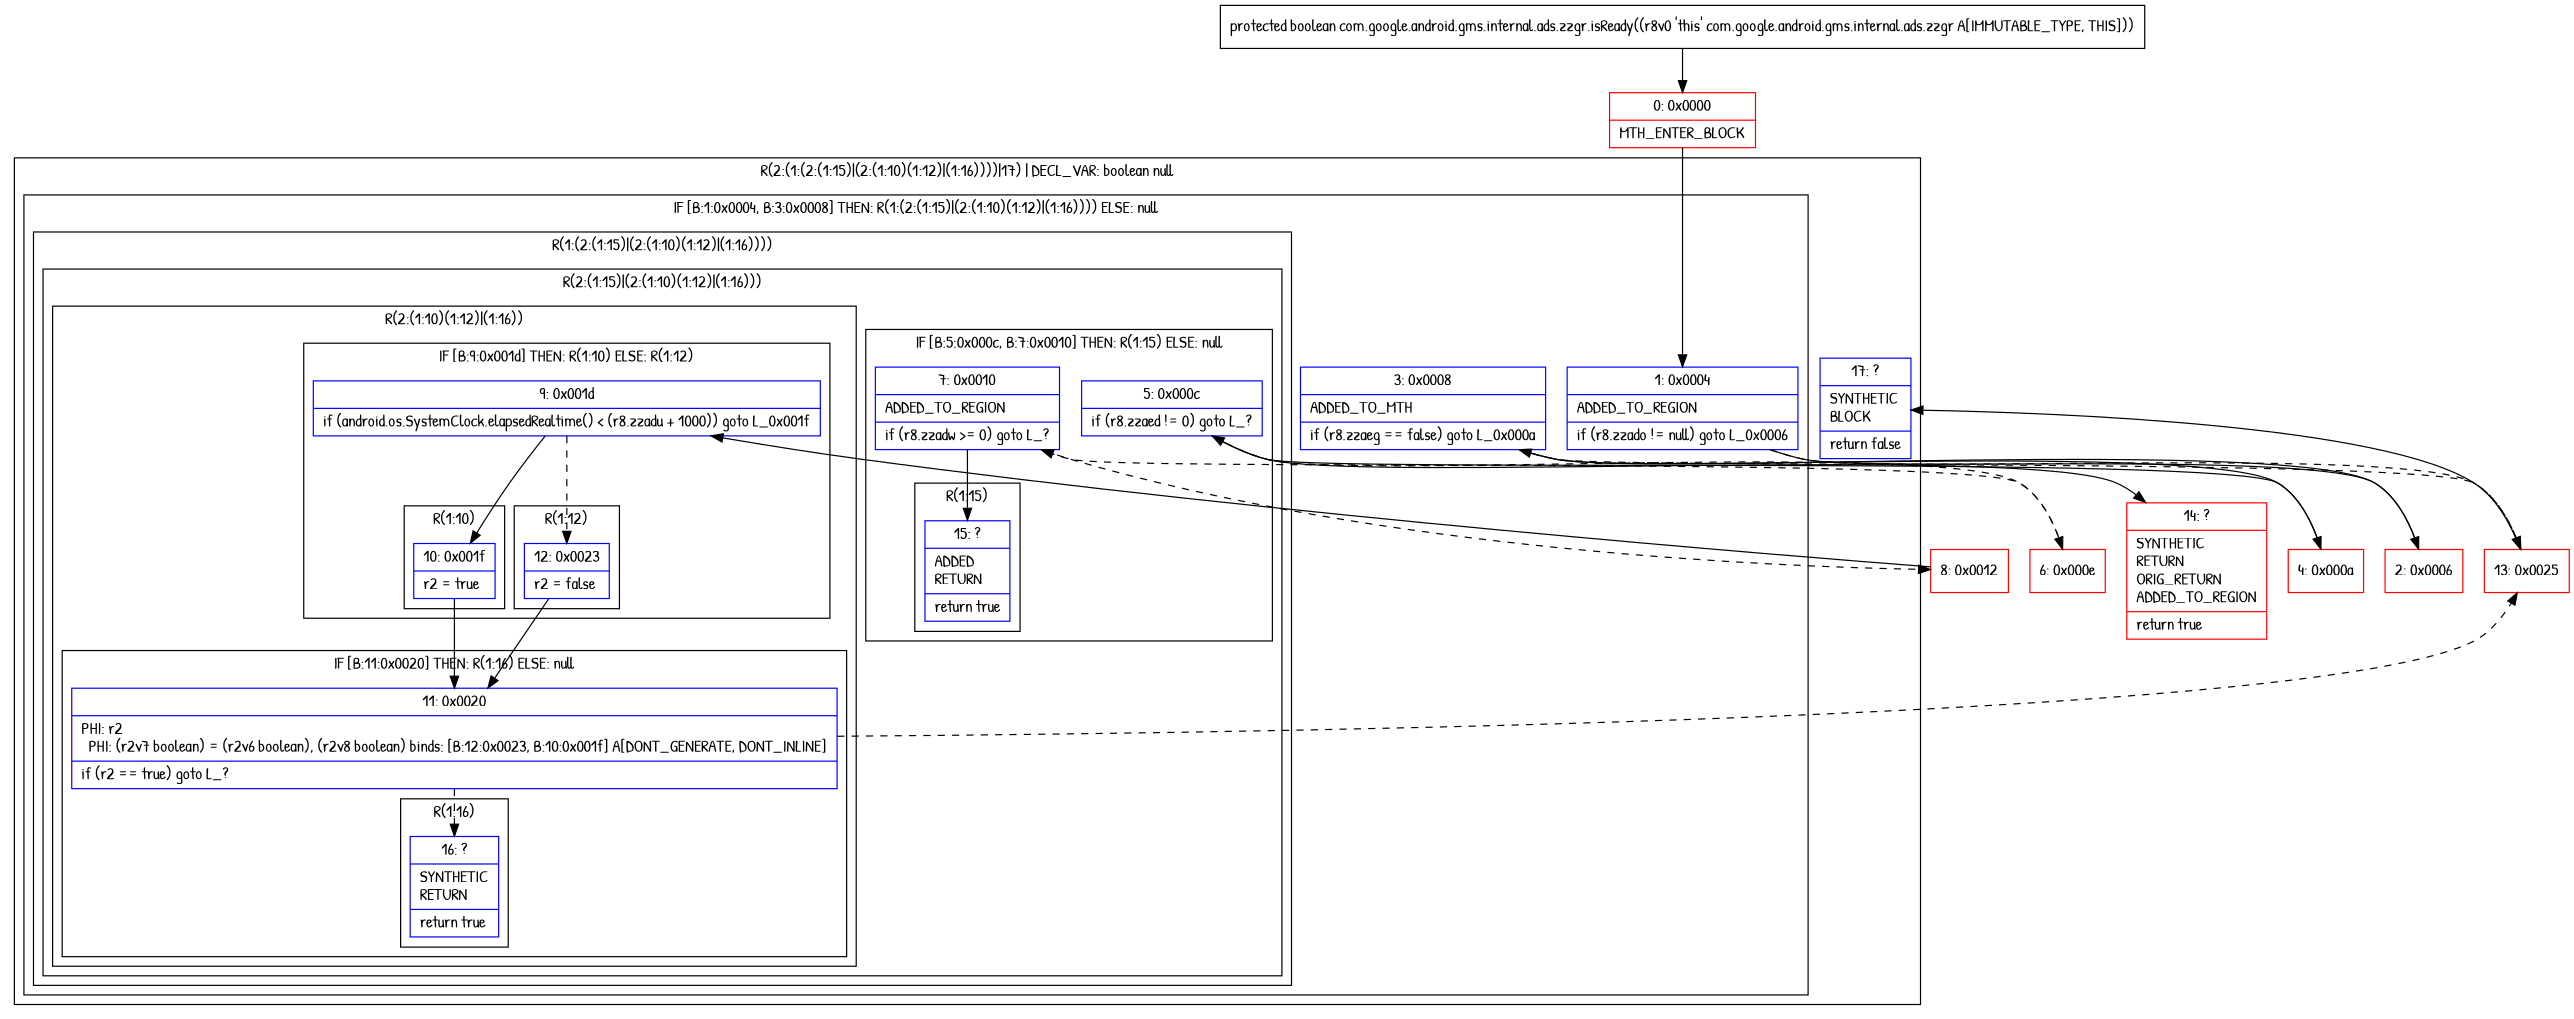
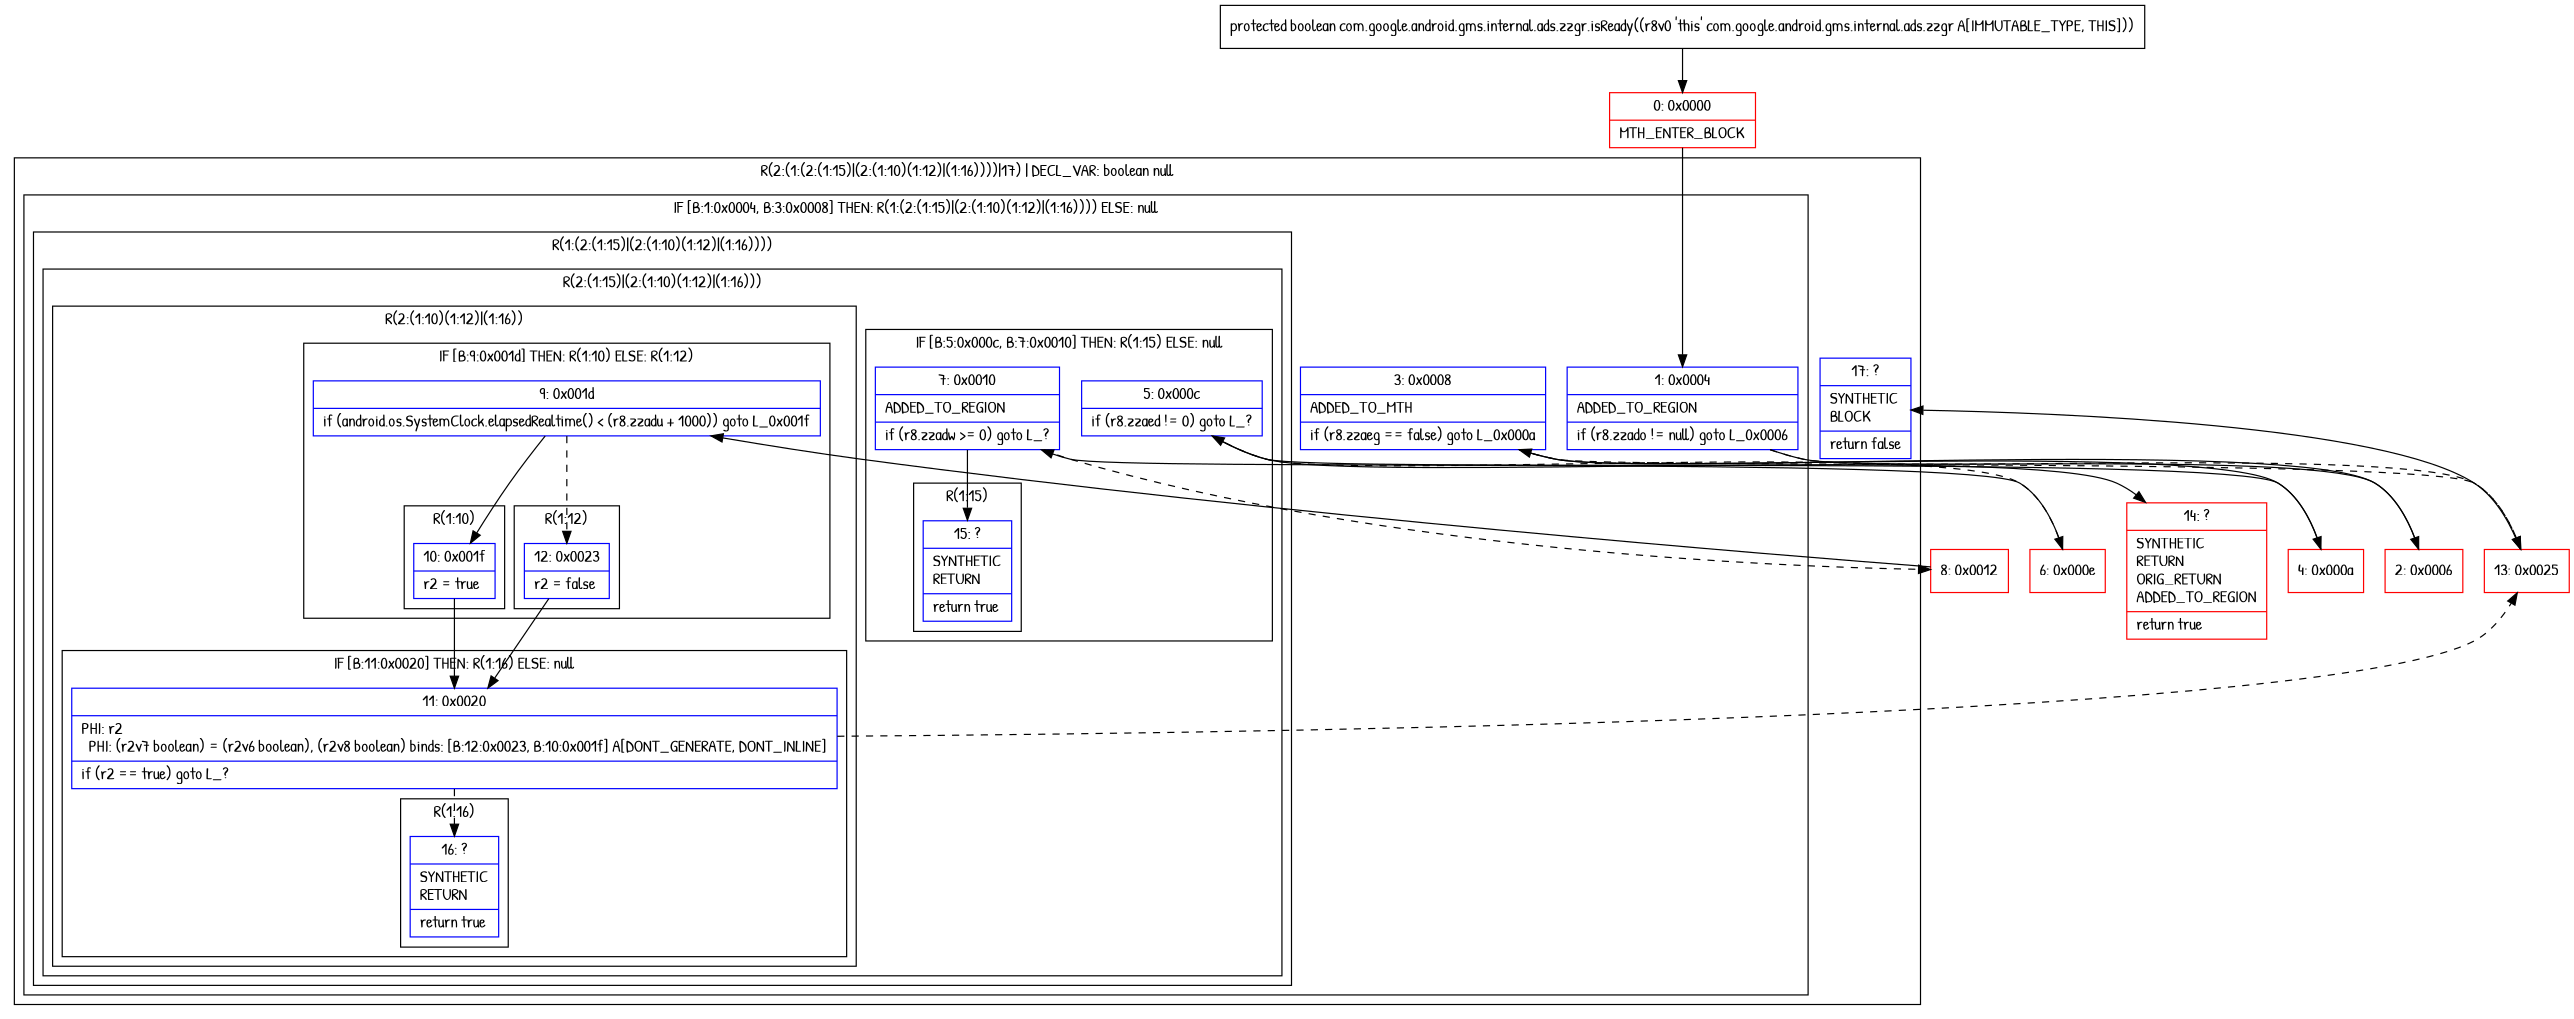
edge "6: 0x000e" -> "7: 0x0010": style dashed -> solid
node "15: ?": text "ADDED" -> "SYNTHETIC"
